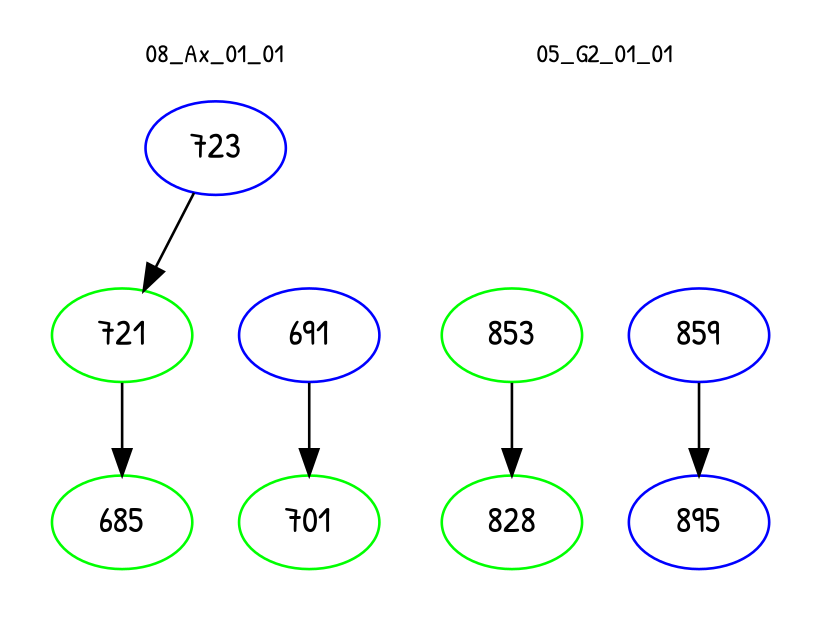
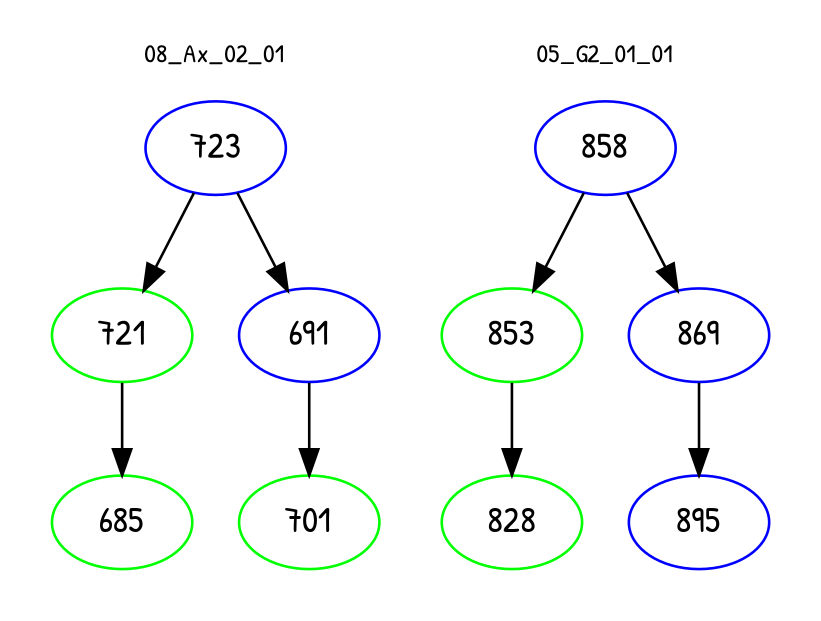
cluster "08_Ax_01_01": label "08_Ax_01_01" -> "08_Ax_02_01"
node "858": added
edge "723" -> "691": added
node "859": label "859" -> "869"
